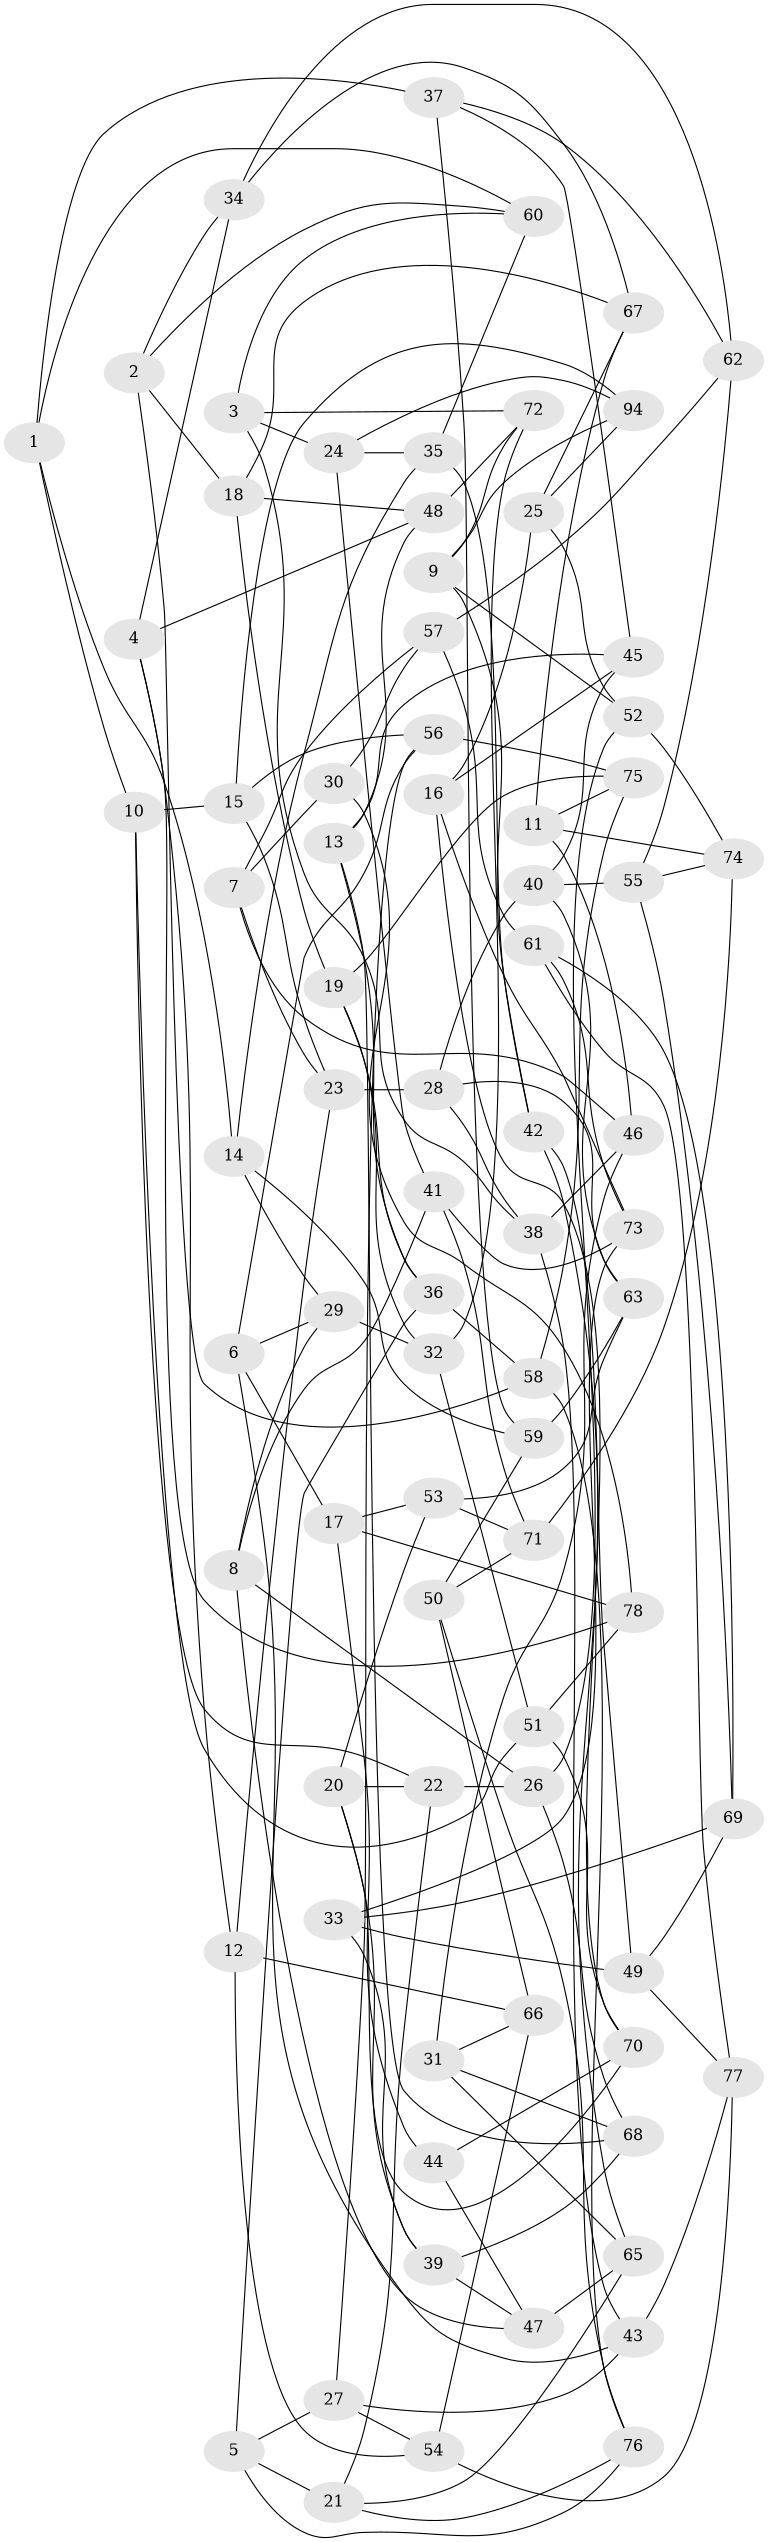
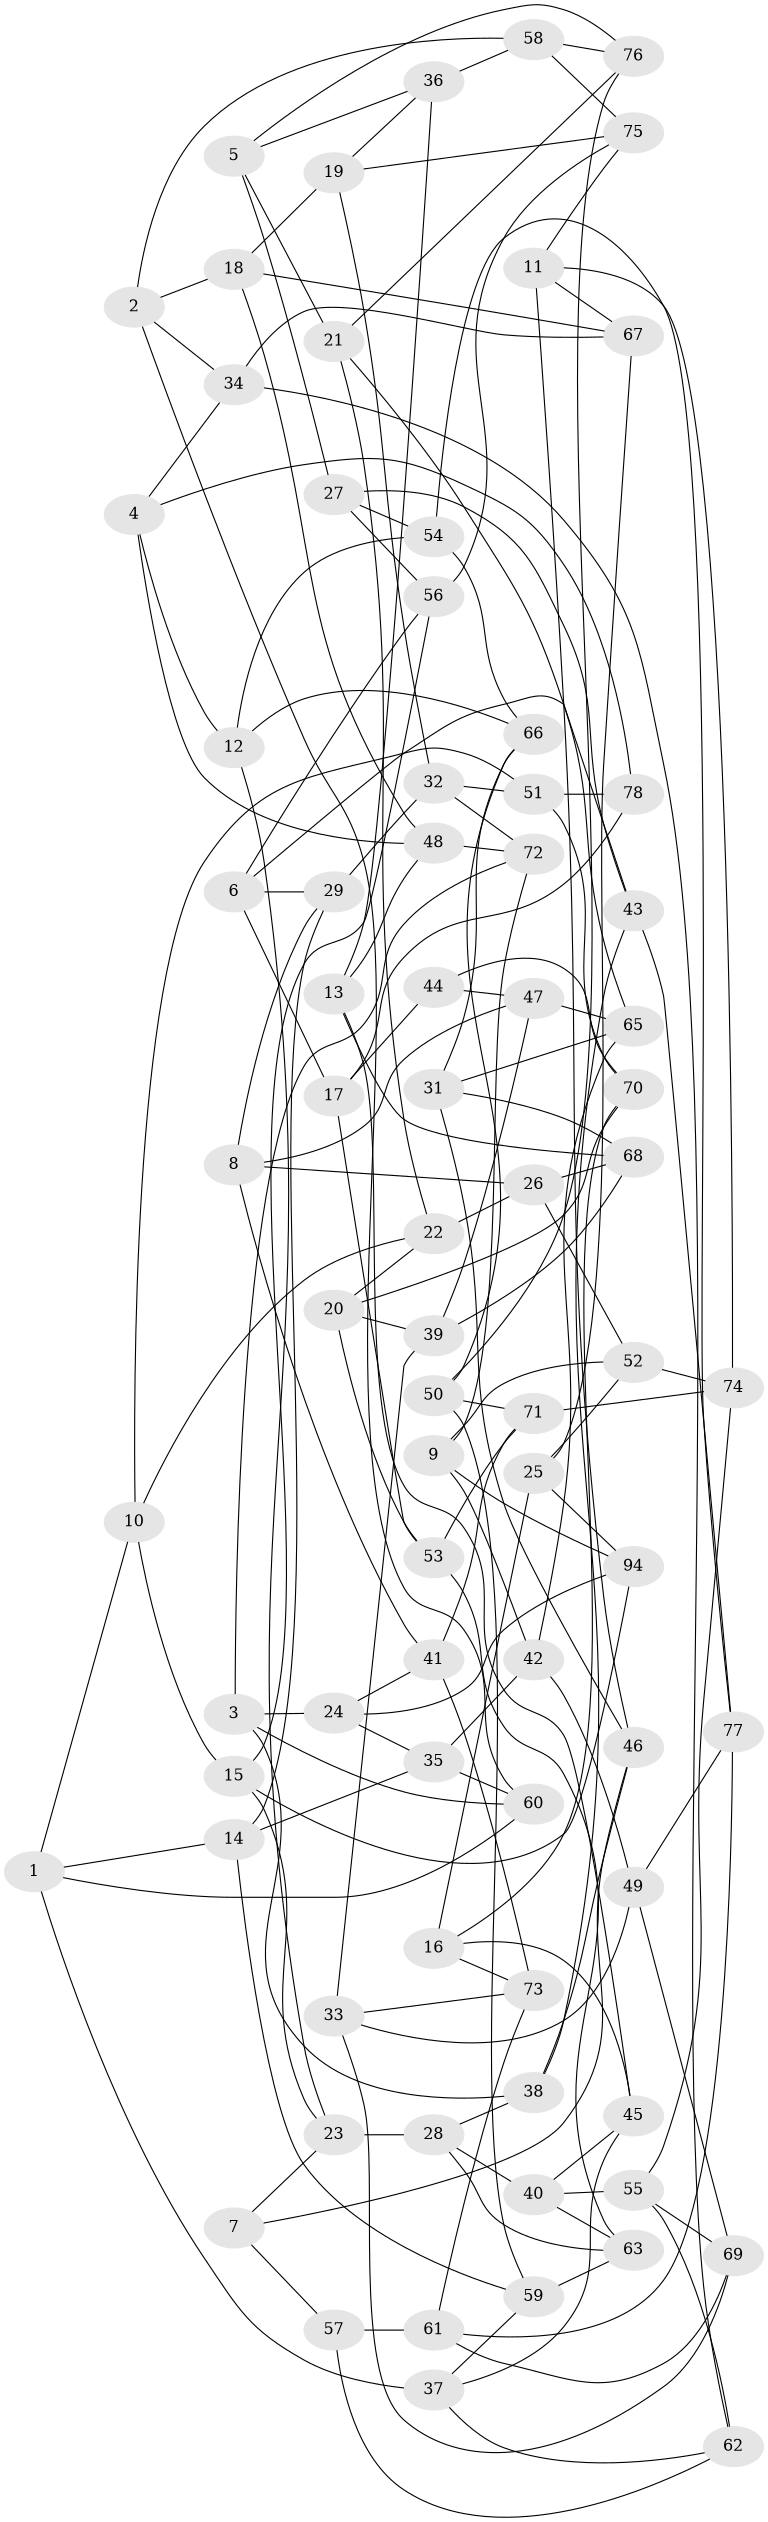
node "30": removed
